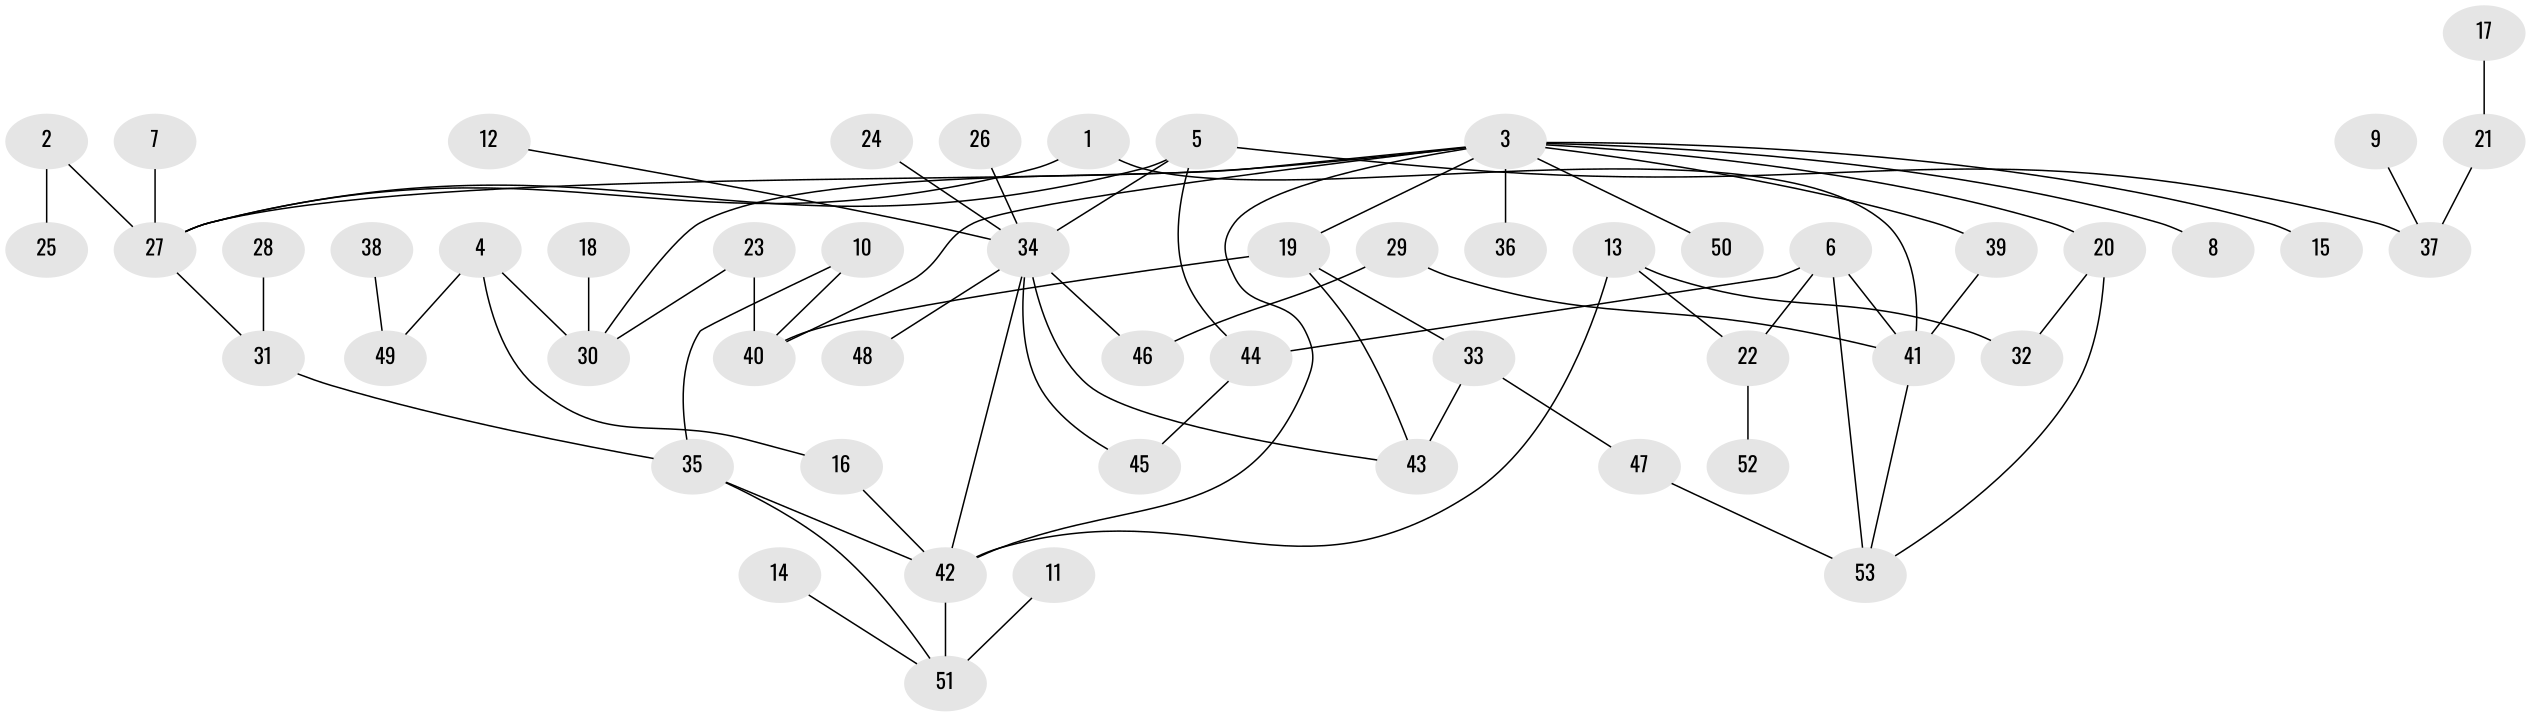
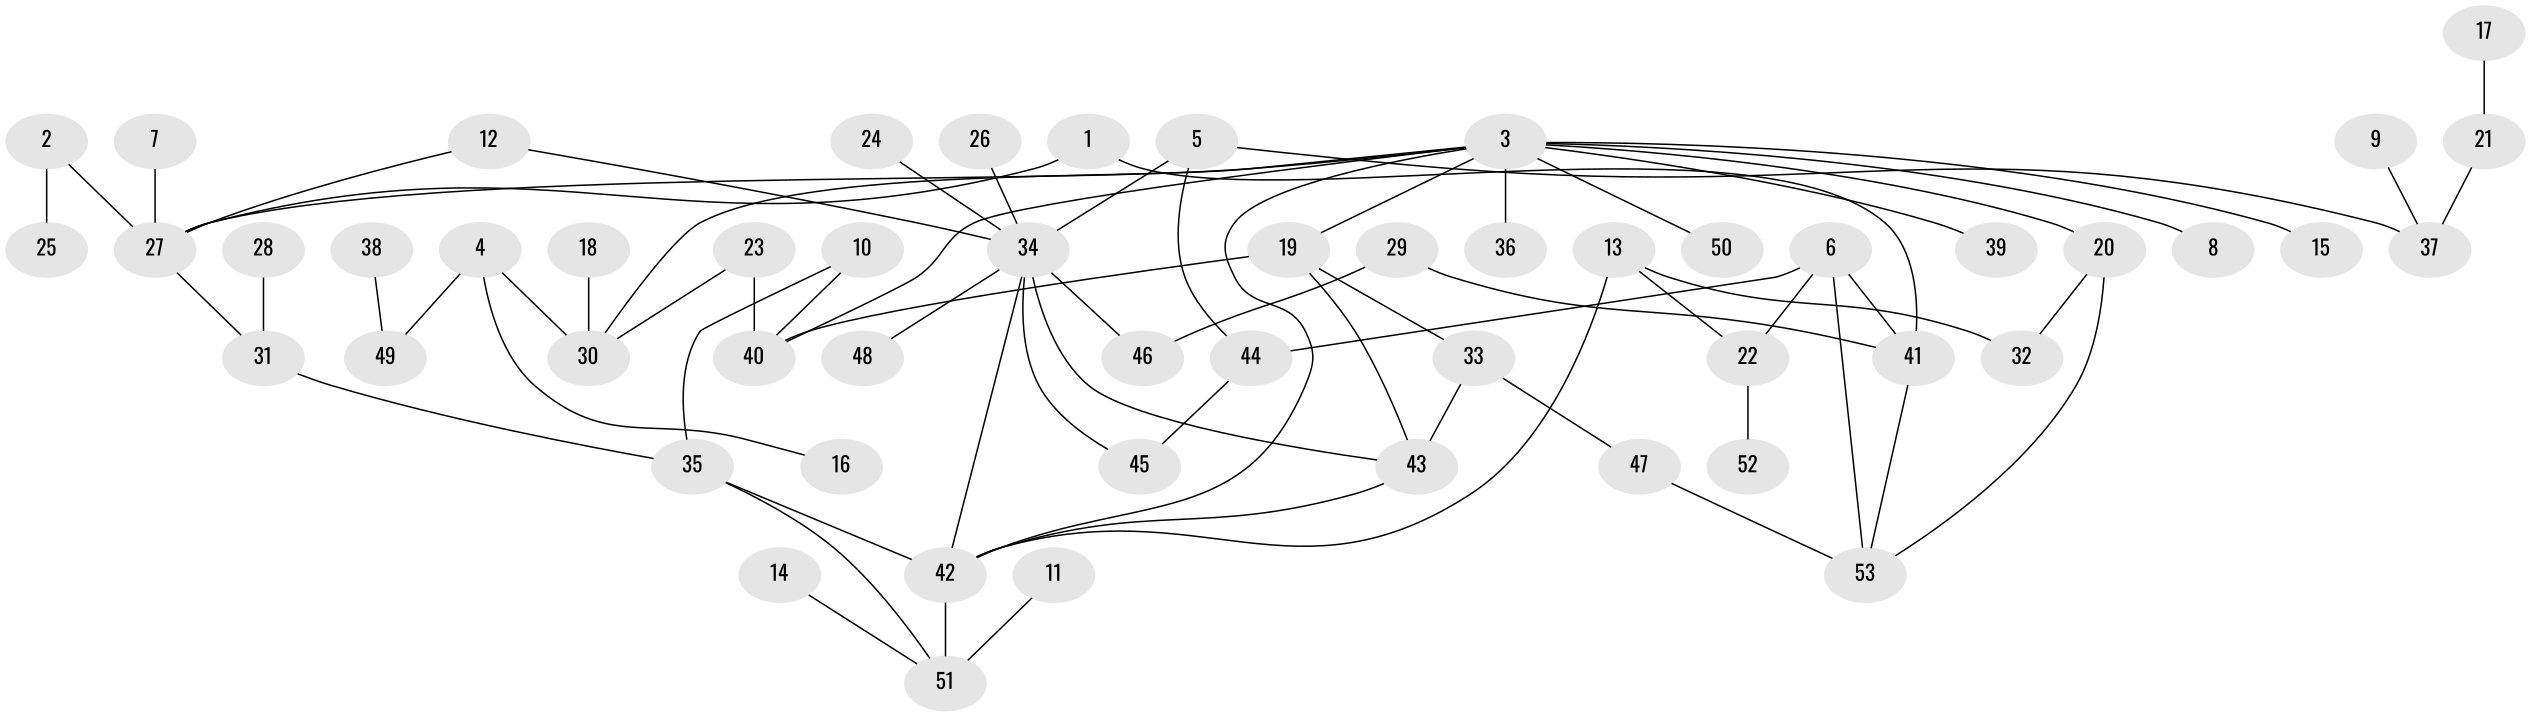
edge "5" -- "27": now "12" -- "27"
edge "39" -- "41": removed
edge "16" -- "42": now "43" -- "42"
